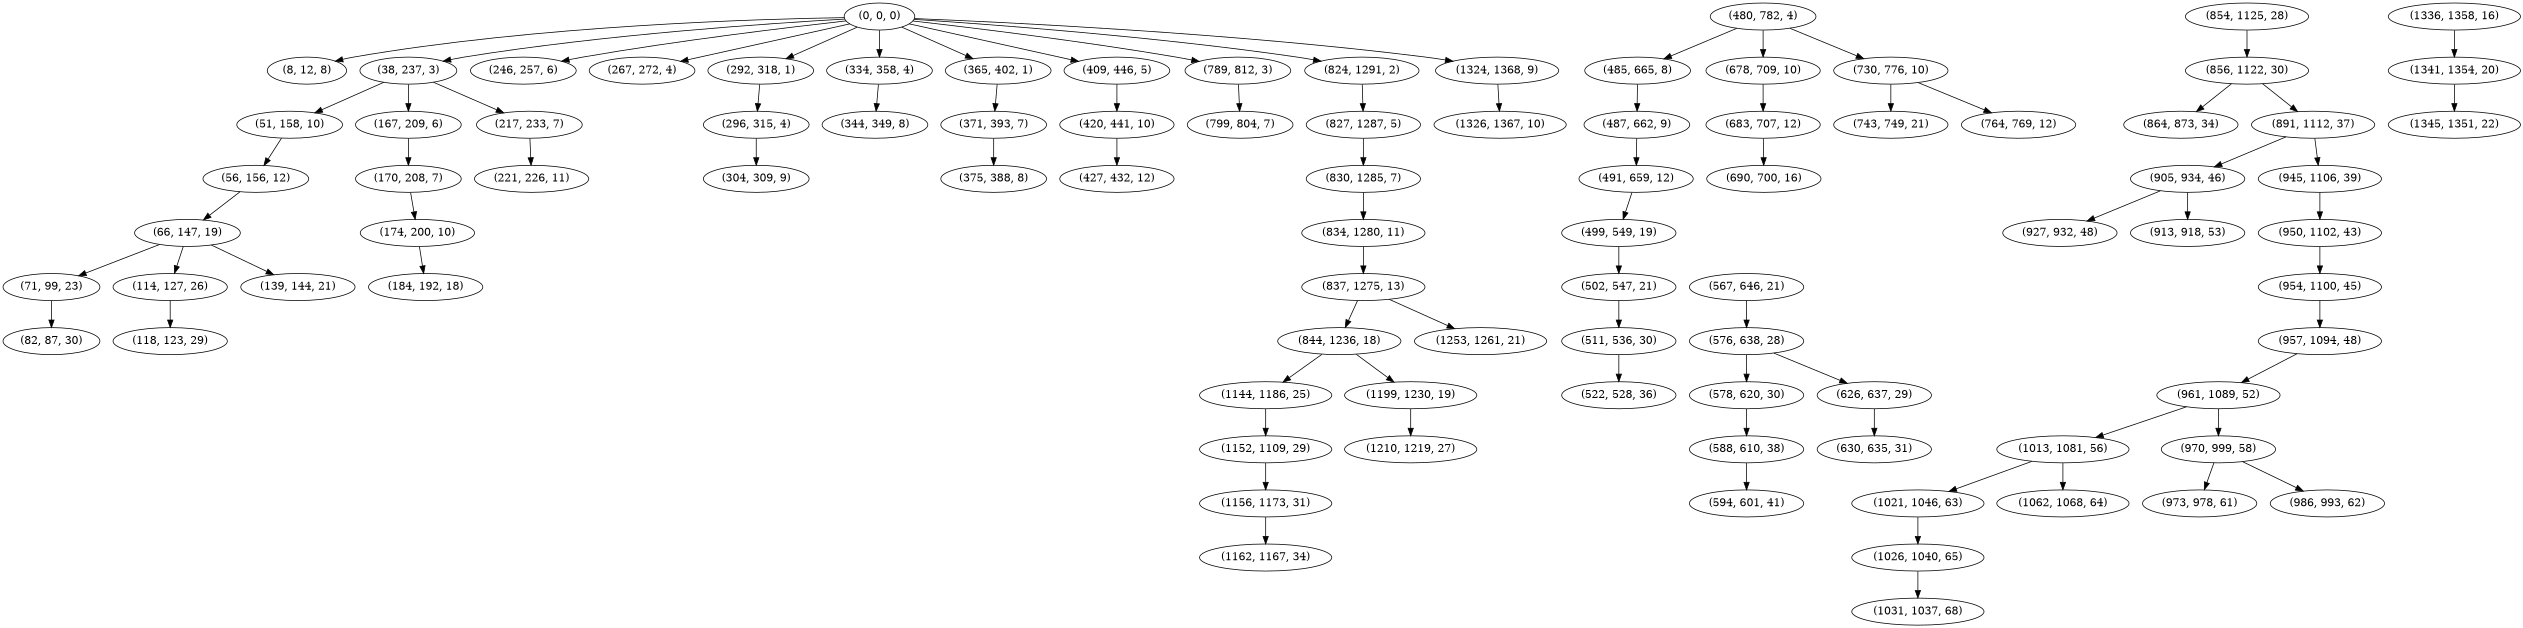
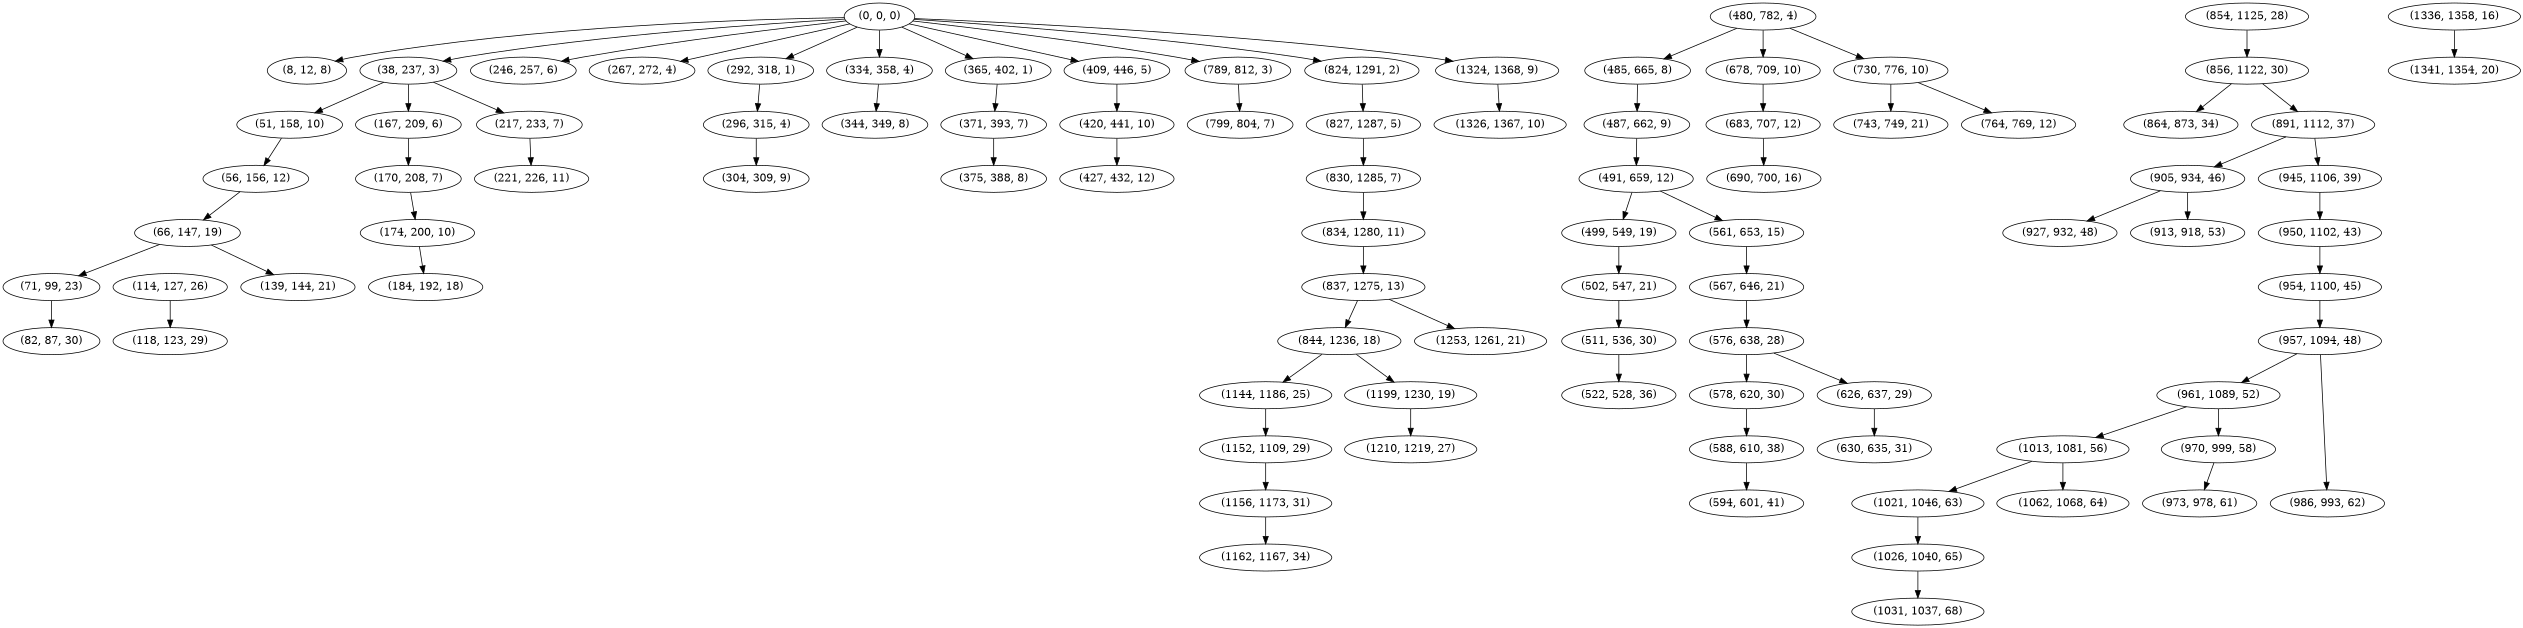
node "(1345, 1351, 22)": removed
node "(561, 653, 15)": added
edge "(66, 147, 19)" -> "(114, 127, 26)": removed
edge "(970, 999, 58)" -> "(986, 993, 62)": now "(957, 1094, 48)" -> "(986, 993, 62)"
